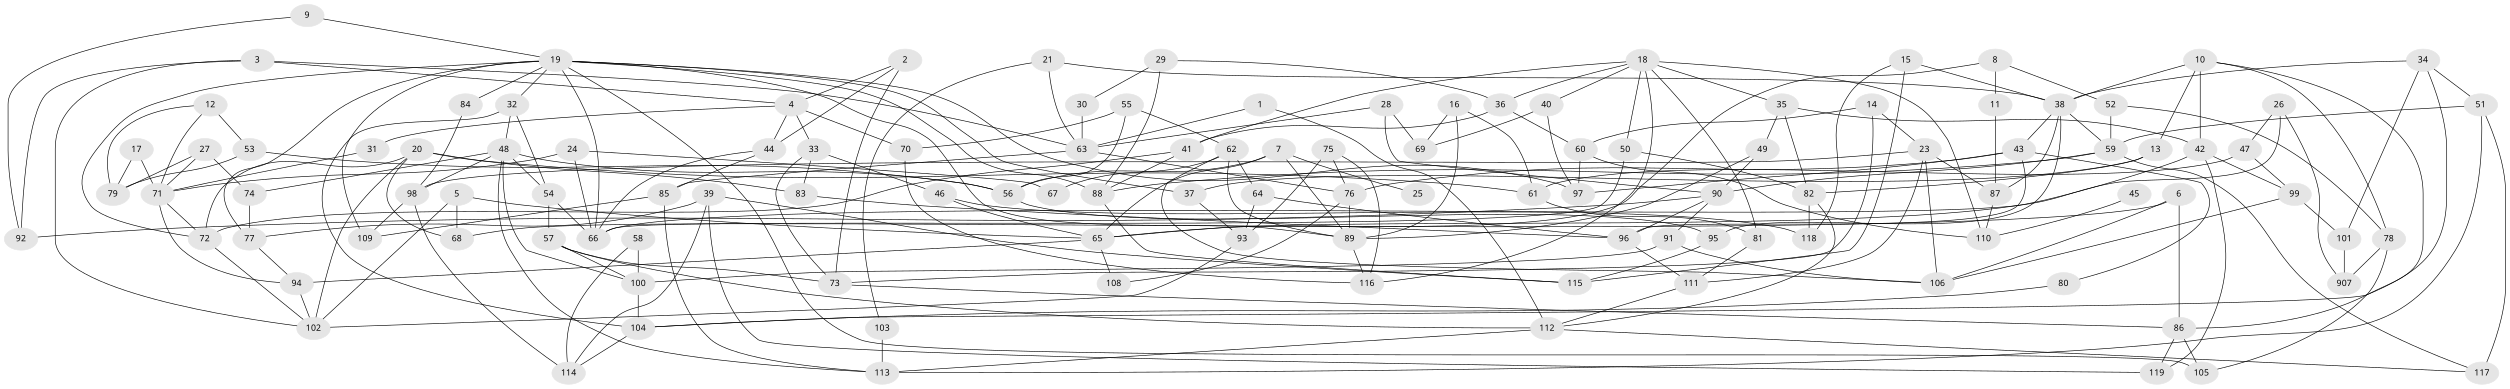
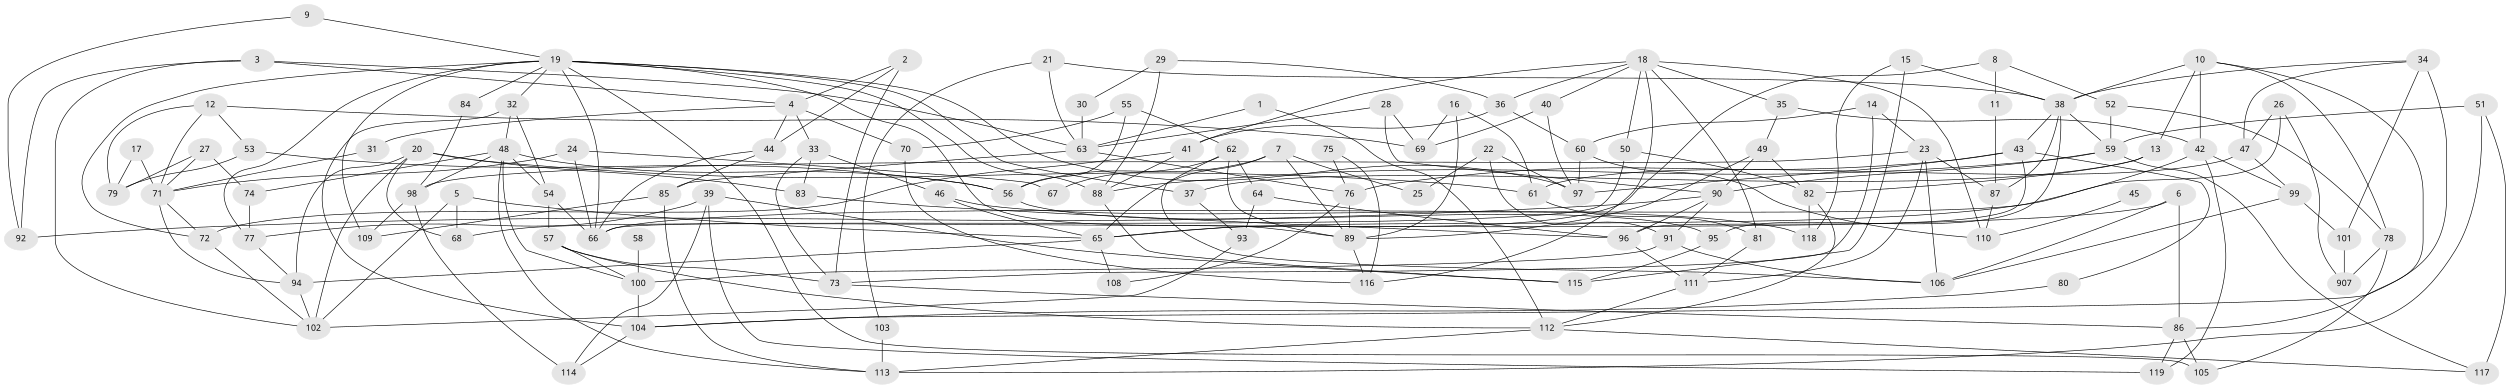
edge "34" -- "51": now "34" -- "47"
edge "12" -- "69": added
node "22": added
edge "35" -- "82": now "49" -- "82"
edge "20" -- "72": now "20" -- "94"
edge "75" -- "93": removed
edge "58" -- "114": removed
